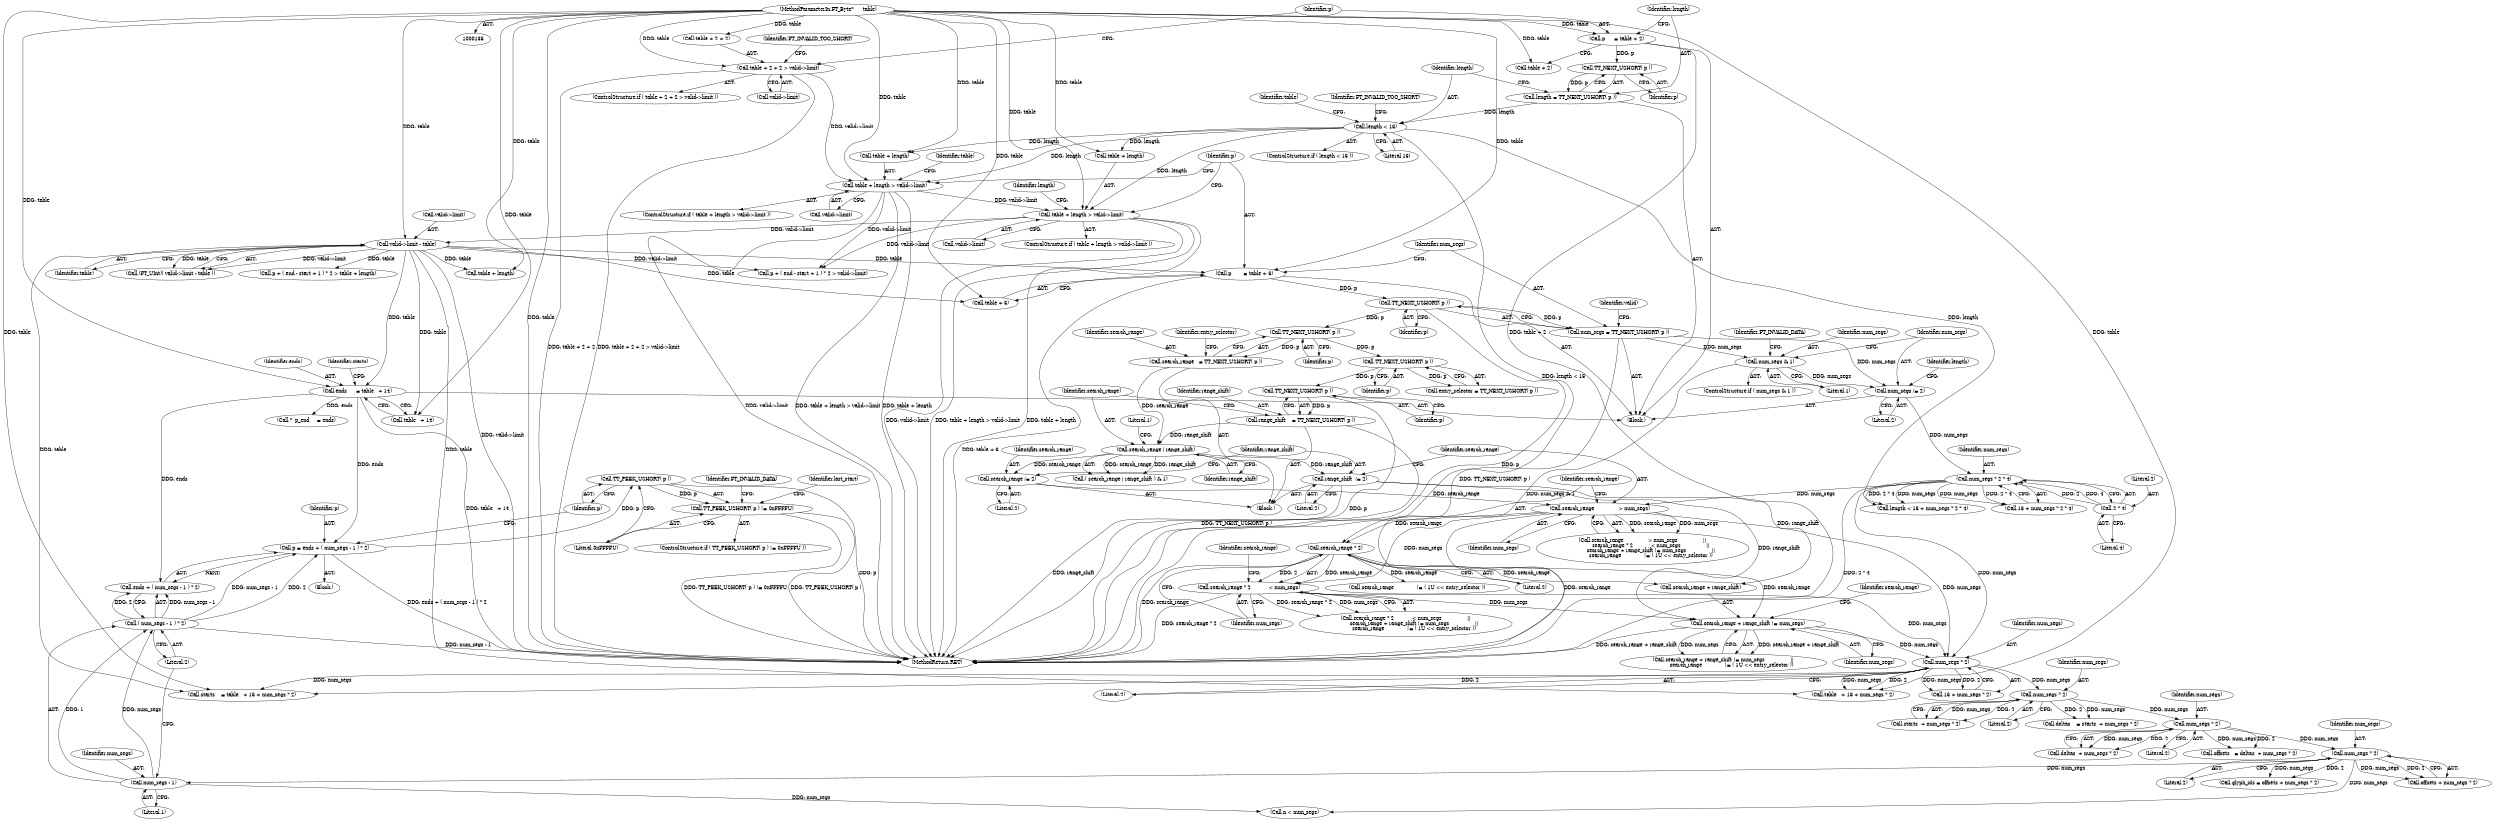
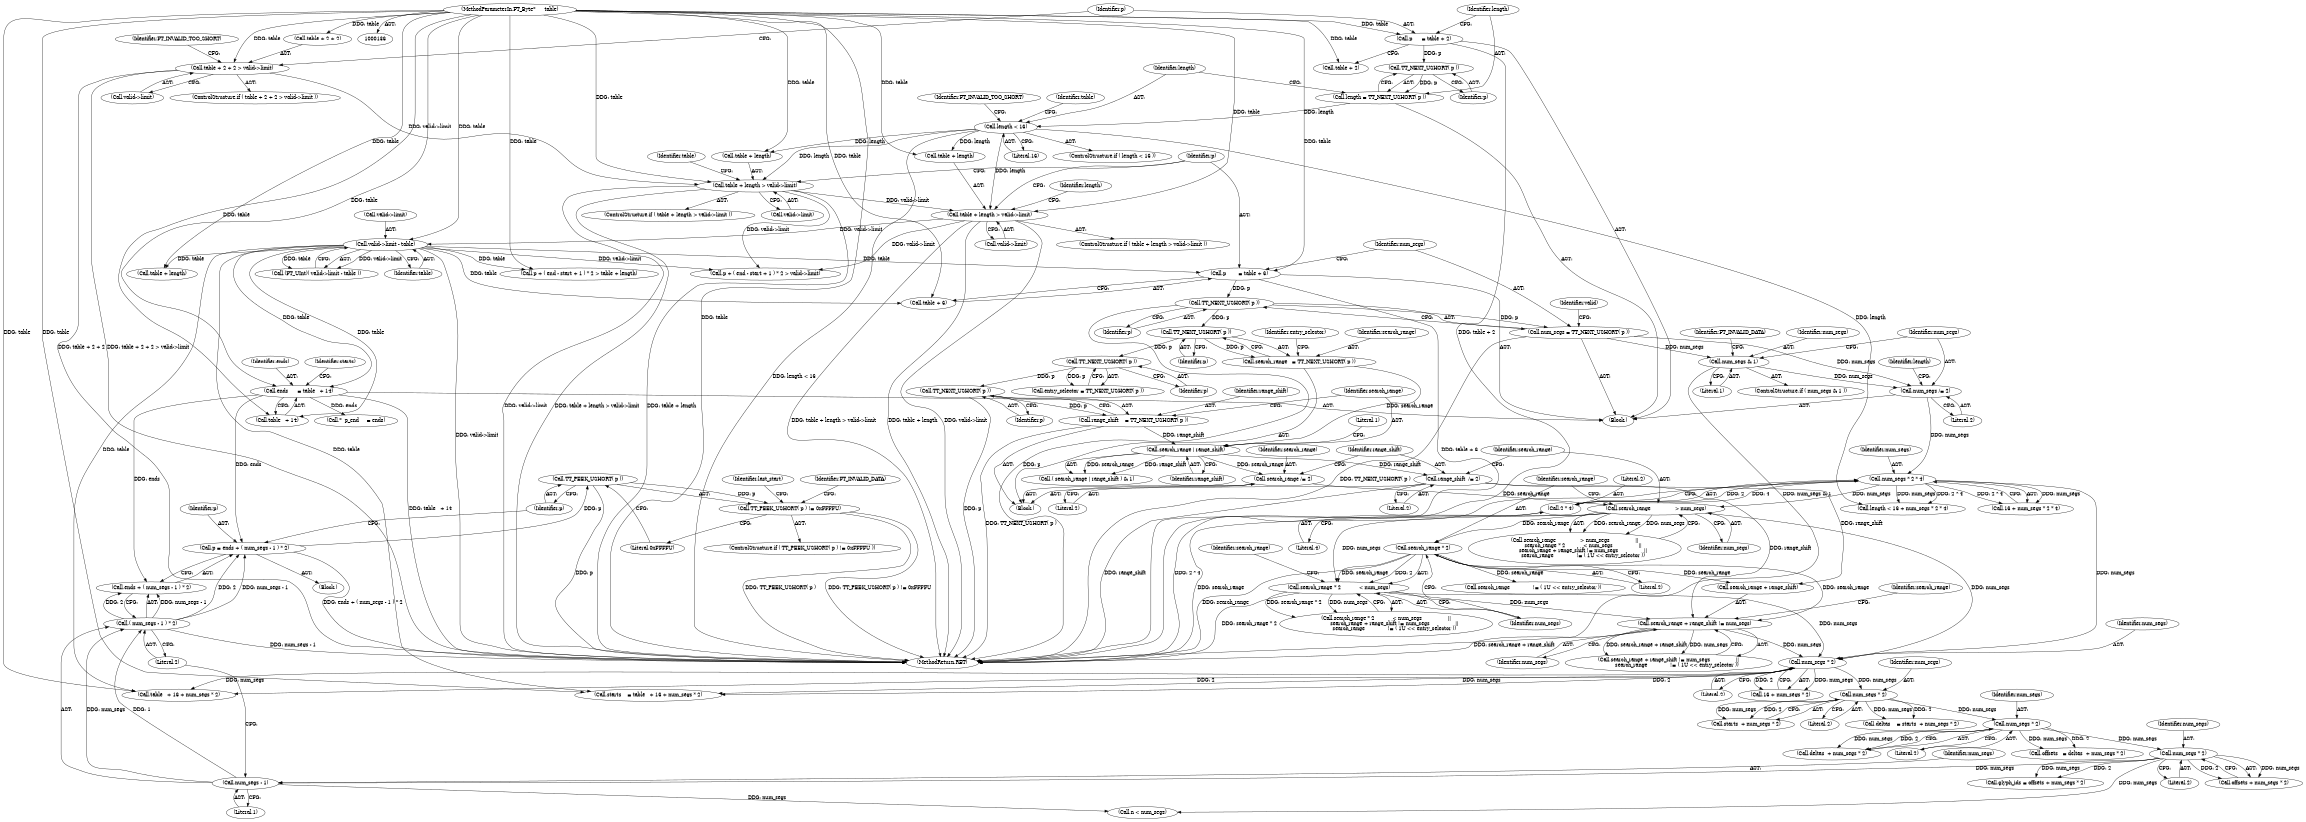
edge "(MethodParameterIn,FT_Byte*      table)" -> "(Call,p + ( end - start + 1 ) * 2 > table + length)": added, label "DDG: table"
edge "(Call,table   + 14)" -> "(Call,ends      = table   + 14)": label "CFG: " -> "AST: "
edge "(Literal,0xFFFFU)" -> "(Call,TT_PEEK_USHORT( p ) != 0xFFFFU)": removed, label "AST:"
edge "(Call,p = ends + ( num_segs - 1 ) * 2)" -> "(Call,ends + ( num_segs - 1 ) * 2)": label "NEXT: " -> "CFG: "
